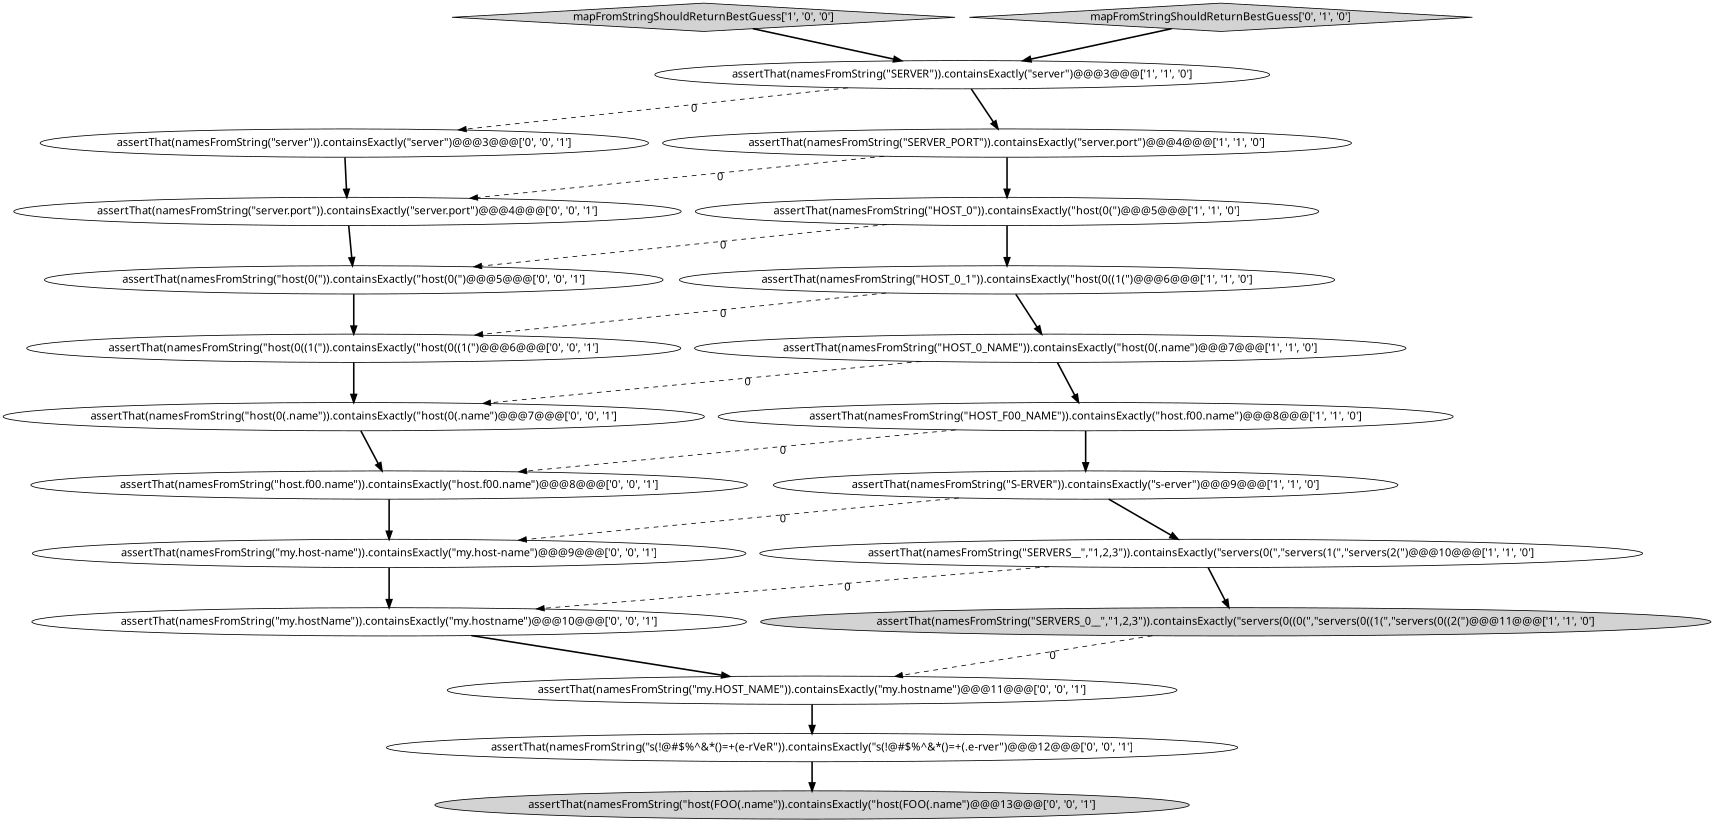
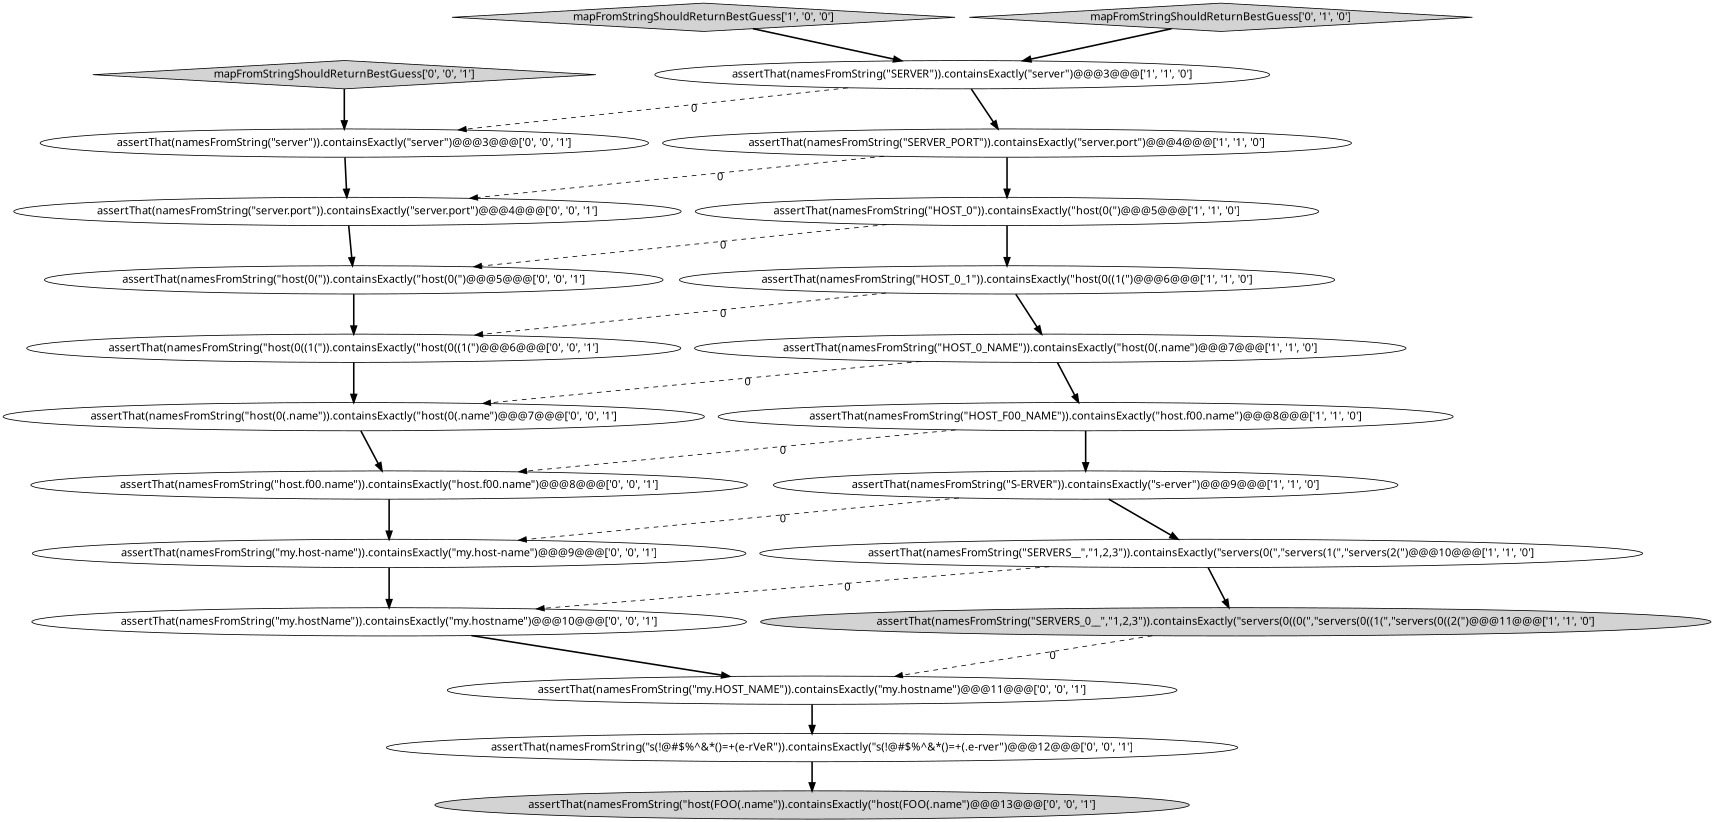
node "mapFromStringShouldReturnBestGuess['0', '0', '1']": added
